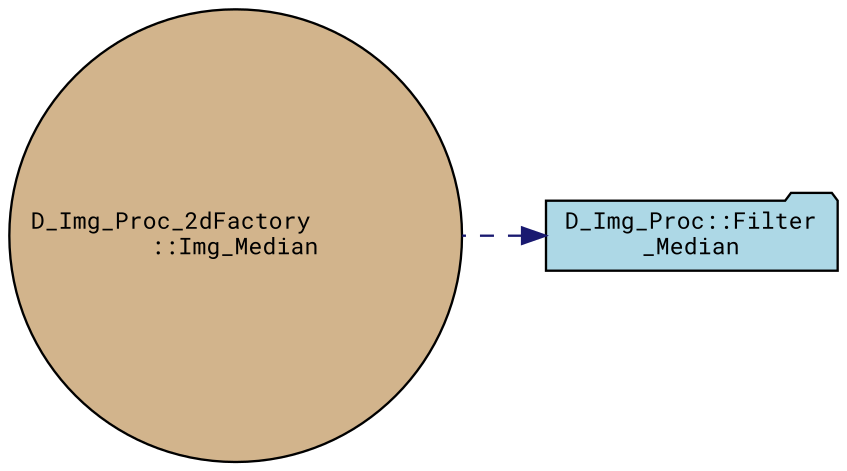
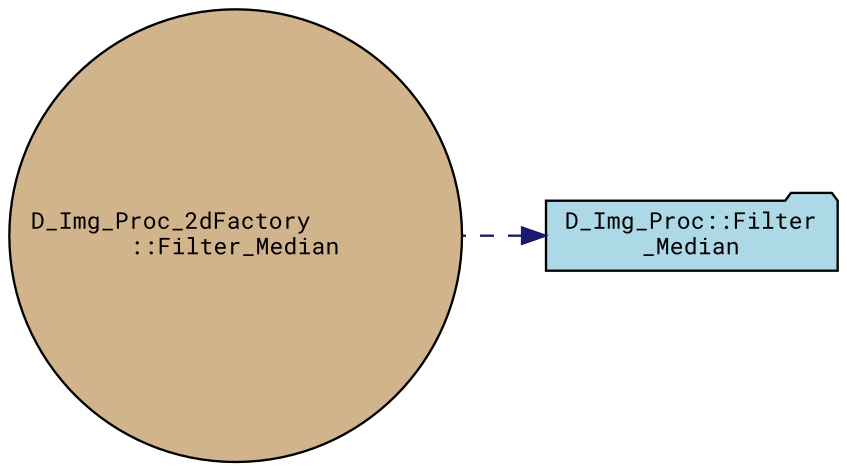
node "D_Img_Proc_2dFactory ::Img_Median": label "D_Img_Proc_2dFactory ::Img_Median" -> "D_Img_Proc_2dFactory ::Filter_Median"
